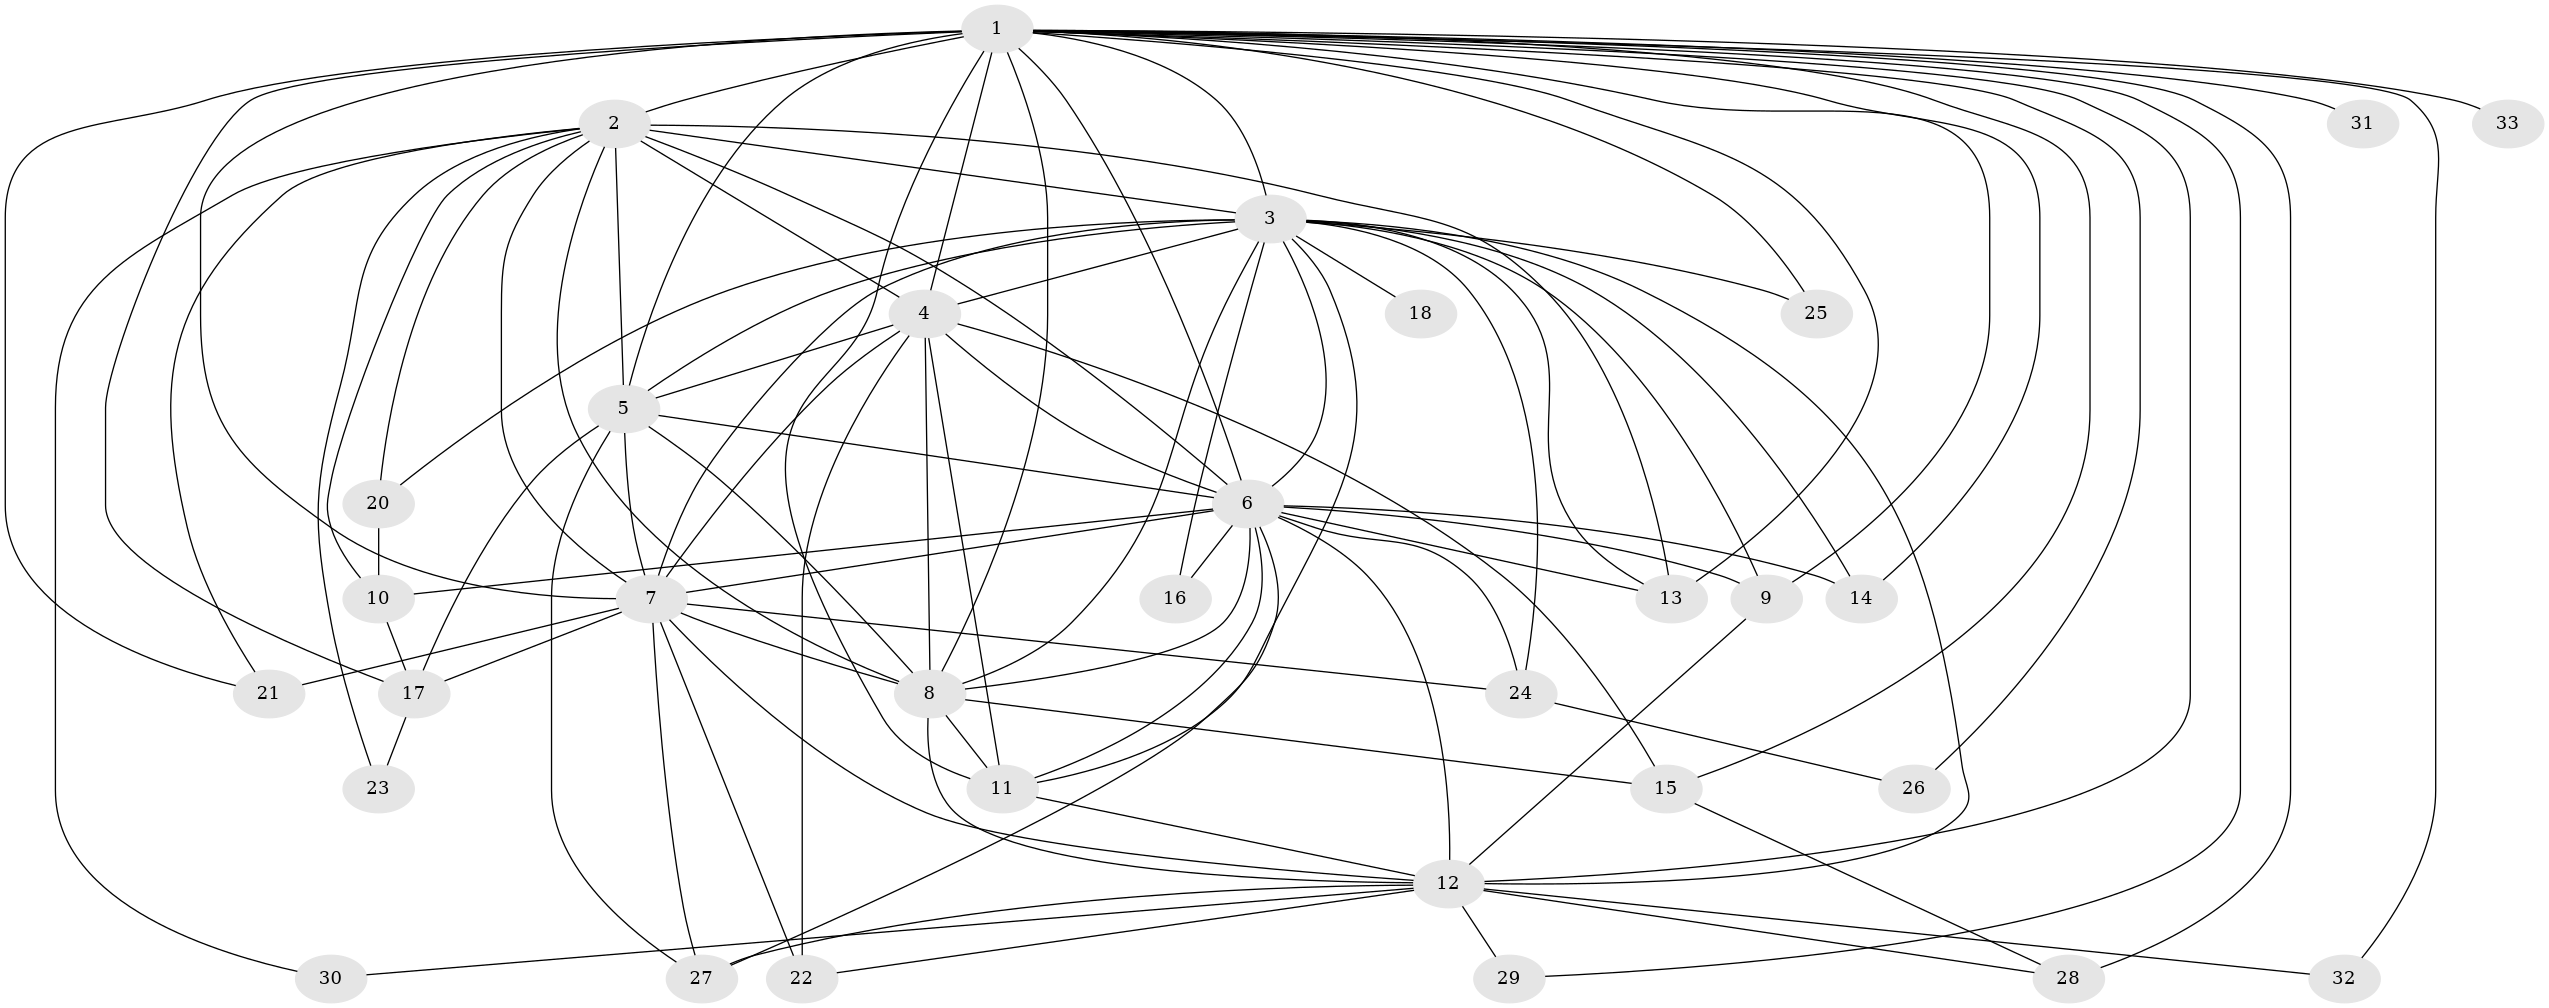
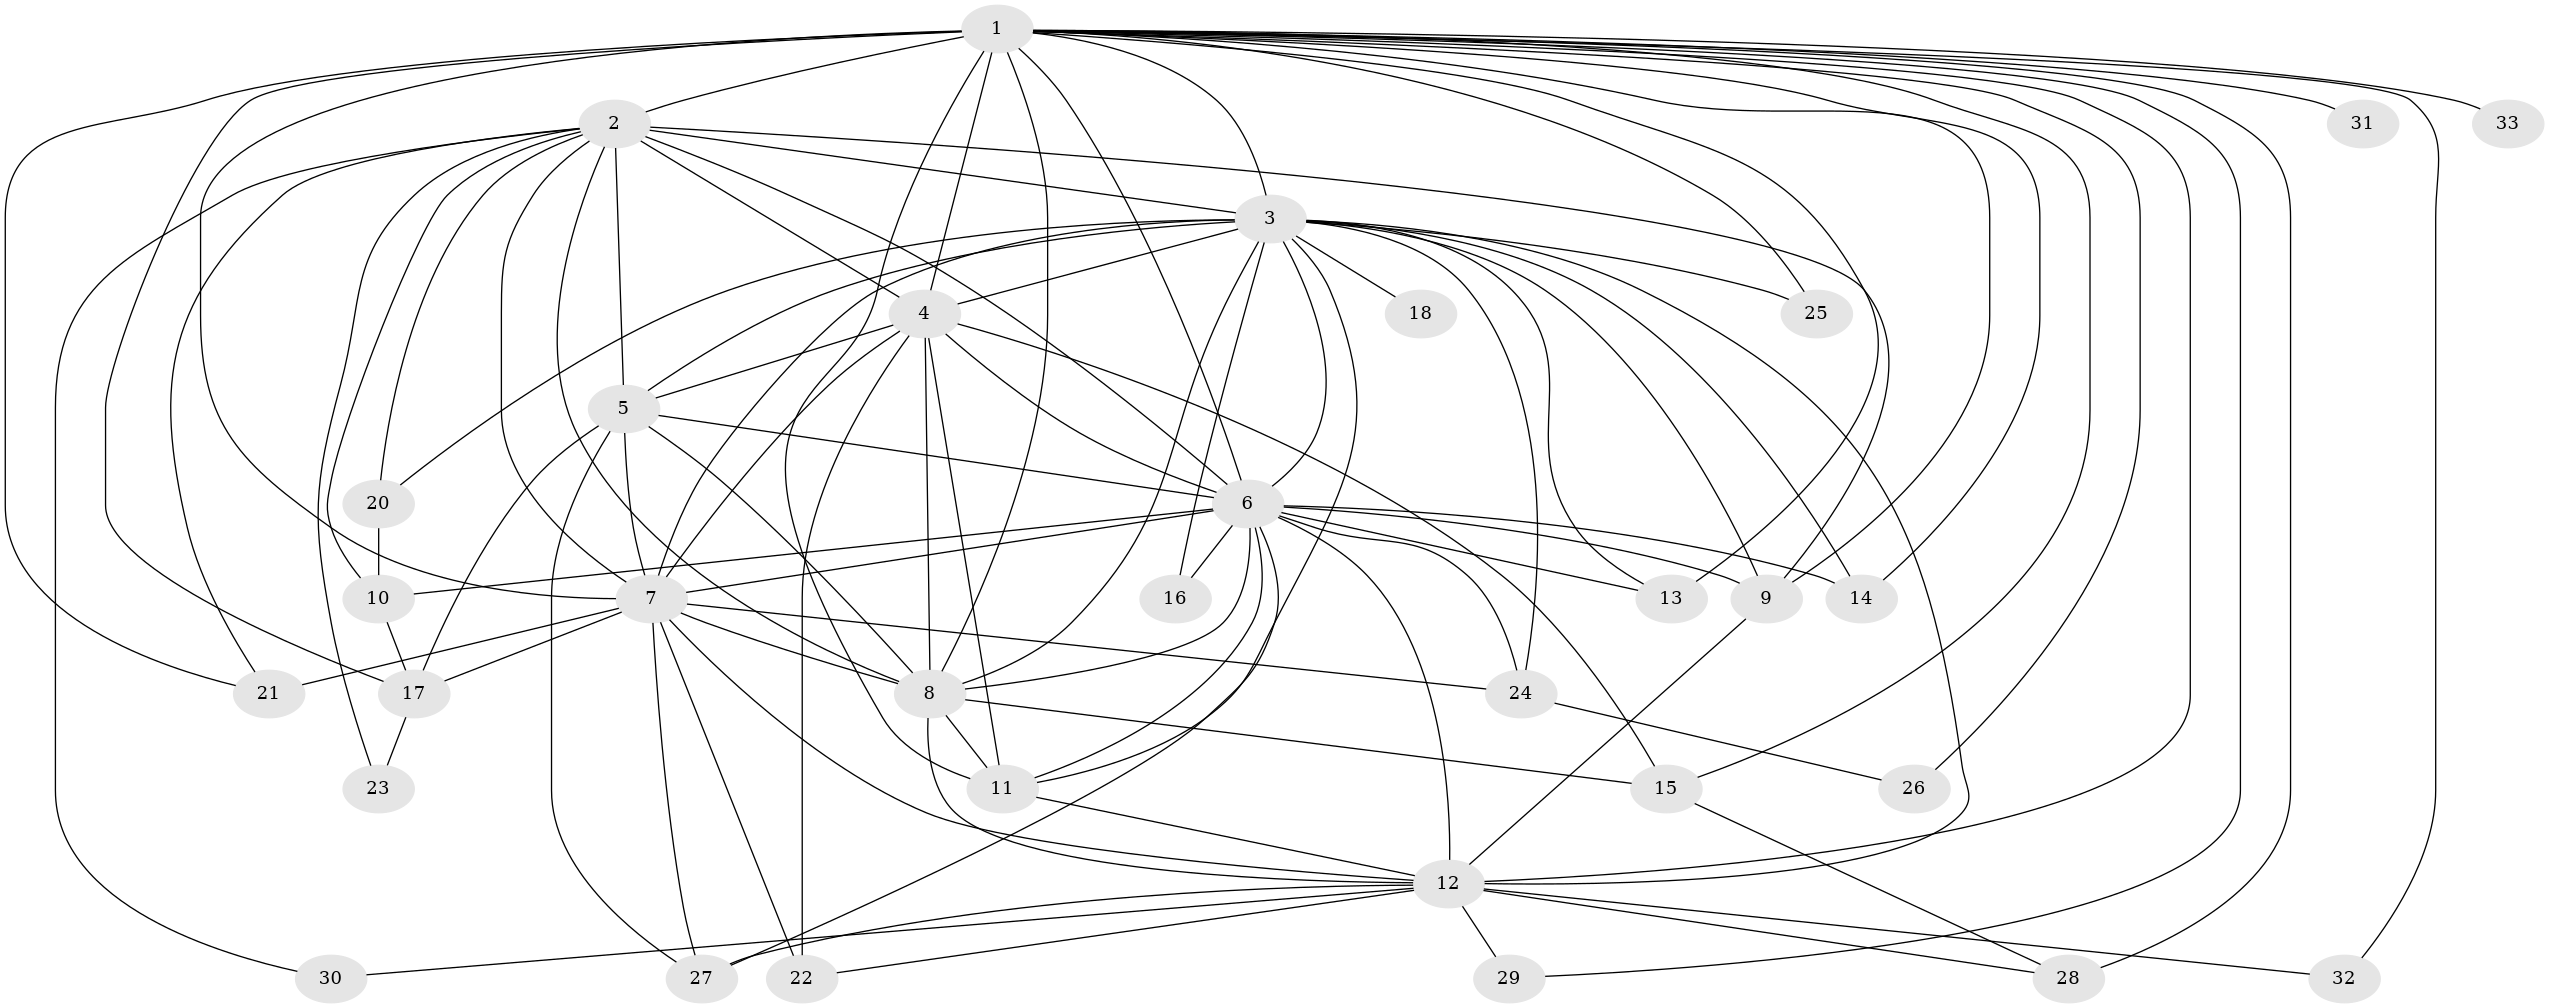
edge "1" -- "5": removed
edge "2" -- "13": now "2" -- "9"
